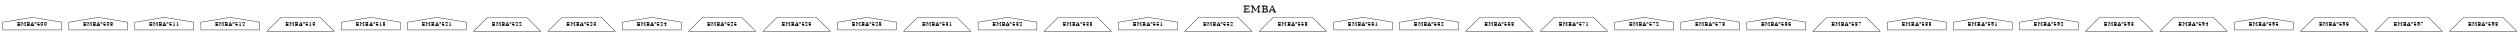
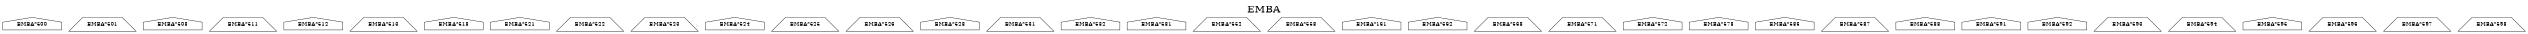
node "EMBA*501": added
node "EMBA*511": shape house -> trapezium
node "EMBA*538": removed
node "EMBA*551": label "EMBA*551" -> "EMBA*581"
node "EMBA*561": label "EMBA*561" -> "EMBA*161"
